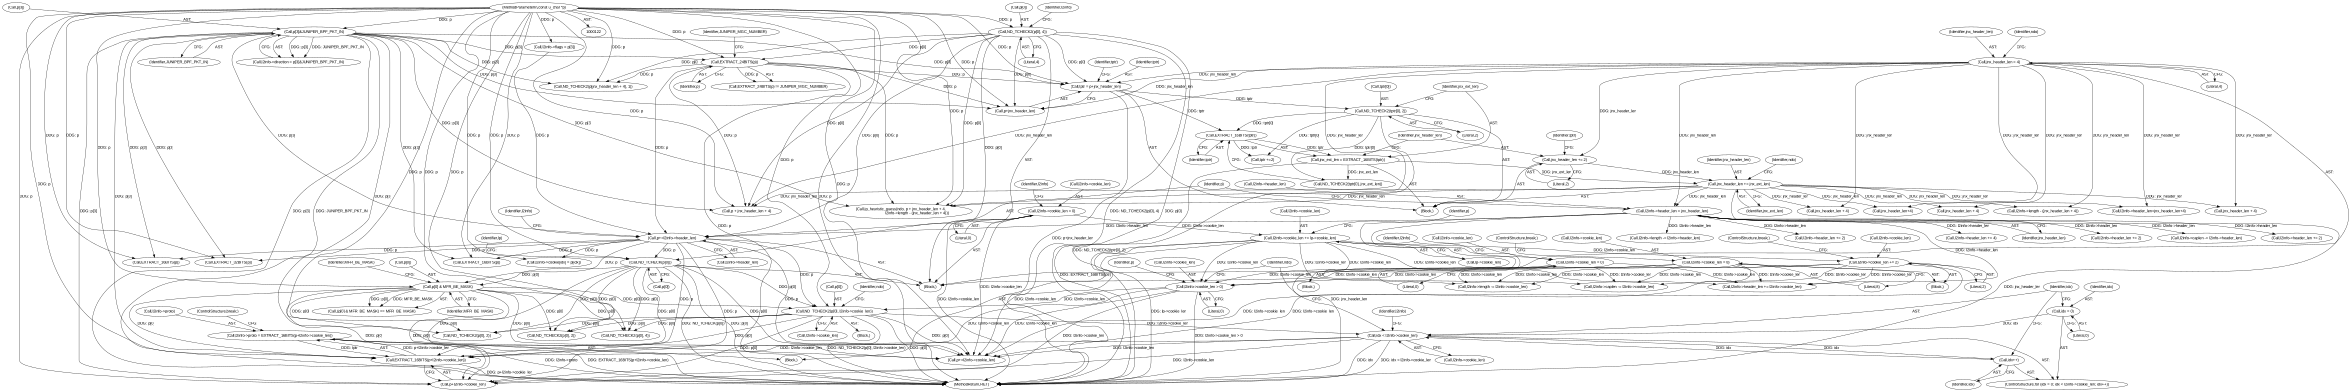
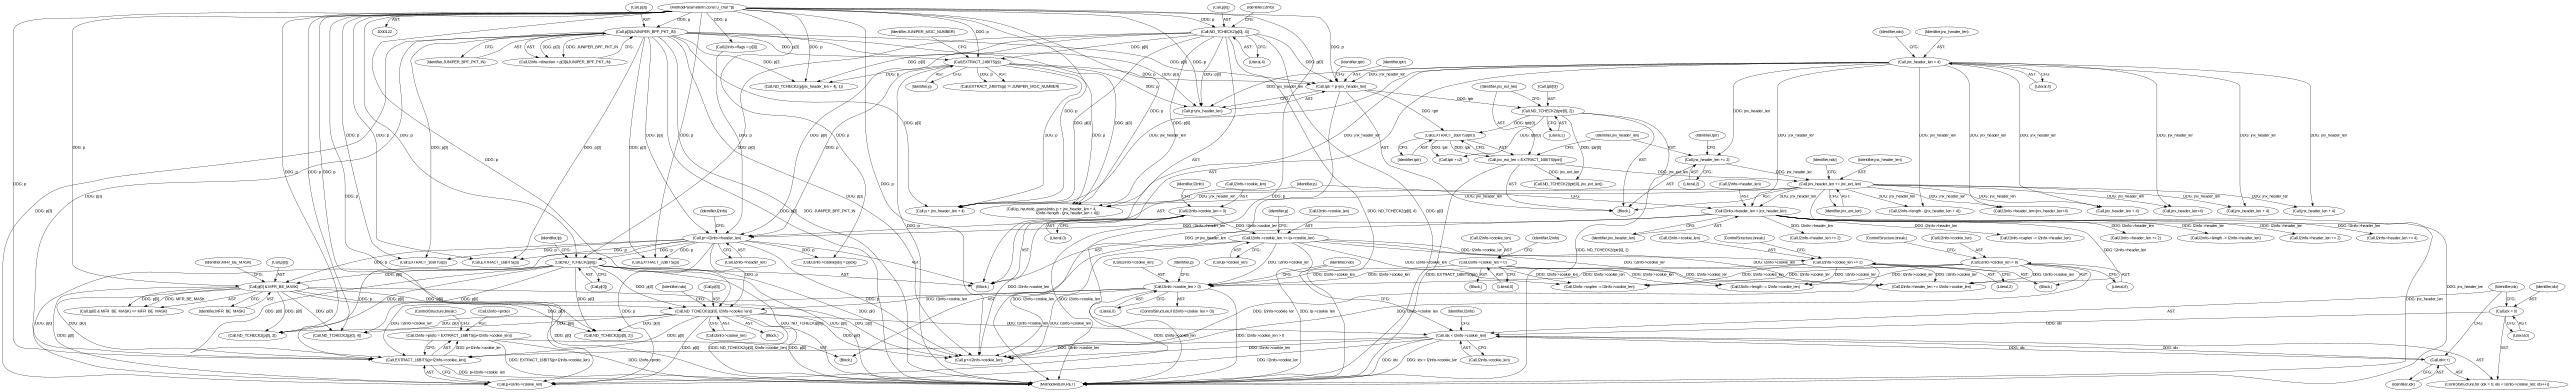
edge "(Call,ND_TCHECK2(tptr[0], jnx_ext_len))" -> "(Call,EXTRACT_16BITS(tptr))": now "(Call,jnx_ext_len = EXTRACT_16BITS(tptr))" -> "(Call,EXTRACT_16BITS(tptr))"
node "(ControlStructure,if (l2info->cookie_len > 0))": added
edge "(Call,l2info->proto = EXTRACT_16BITS(p+l2info->cookie_len))" -> "(Call,EXTRACT_16BITS(p+l2info->cookie_len))": label "DDG: tptr" -> "CFG: "
